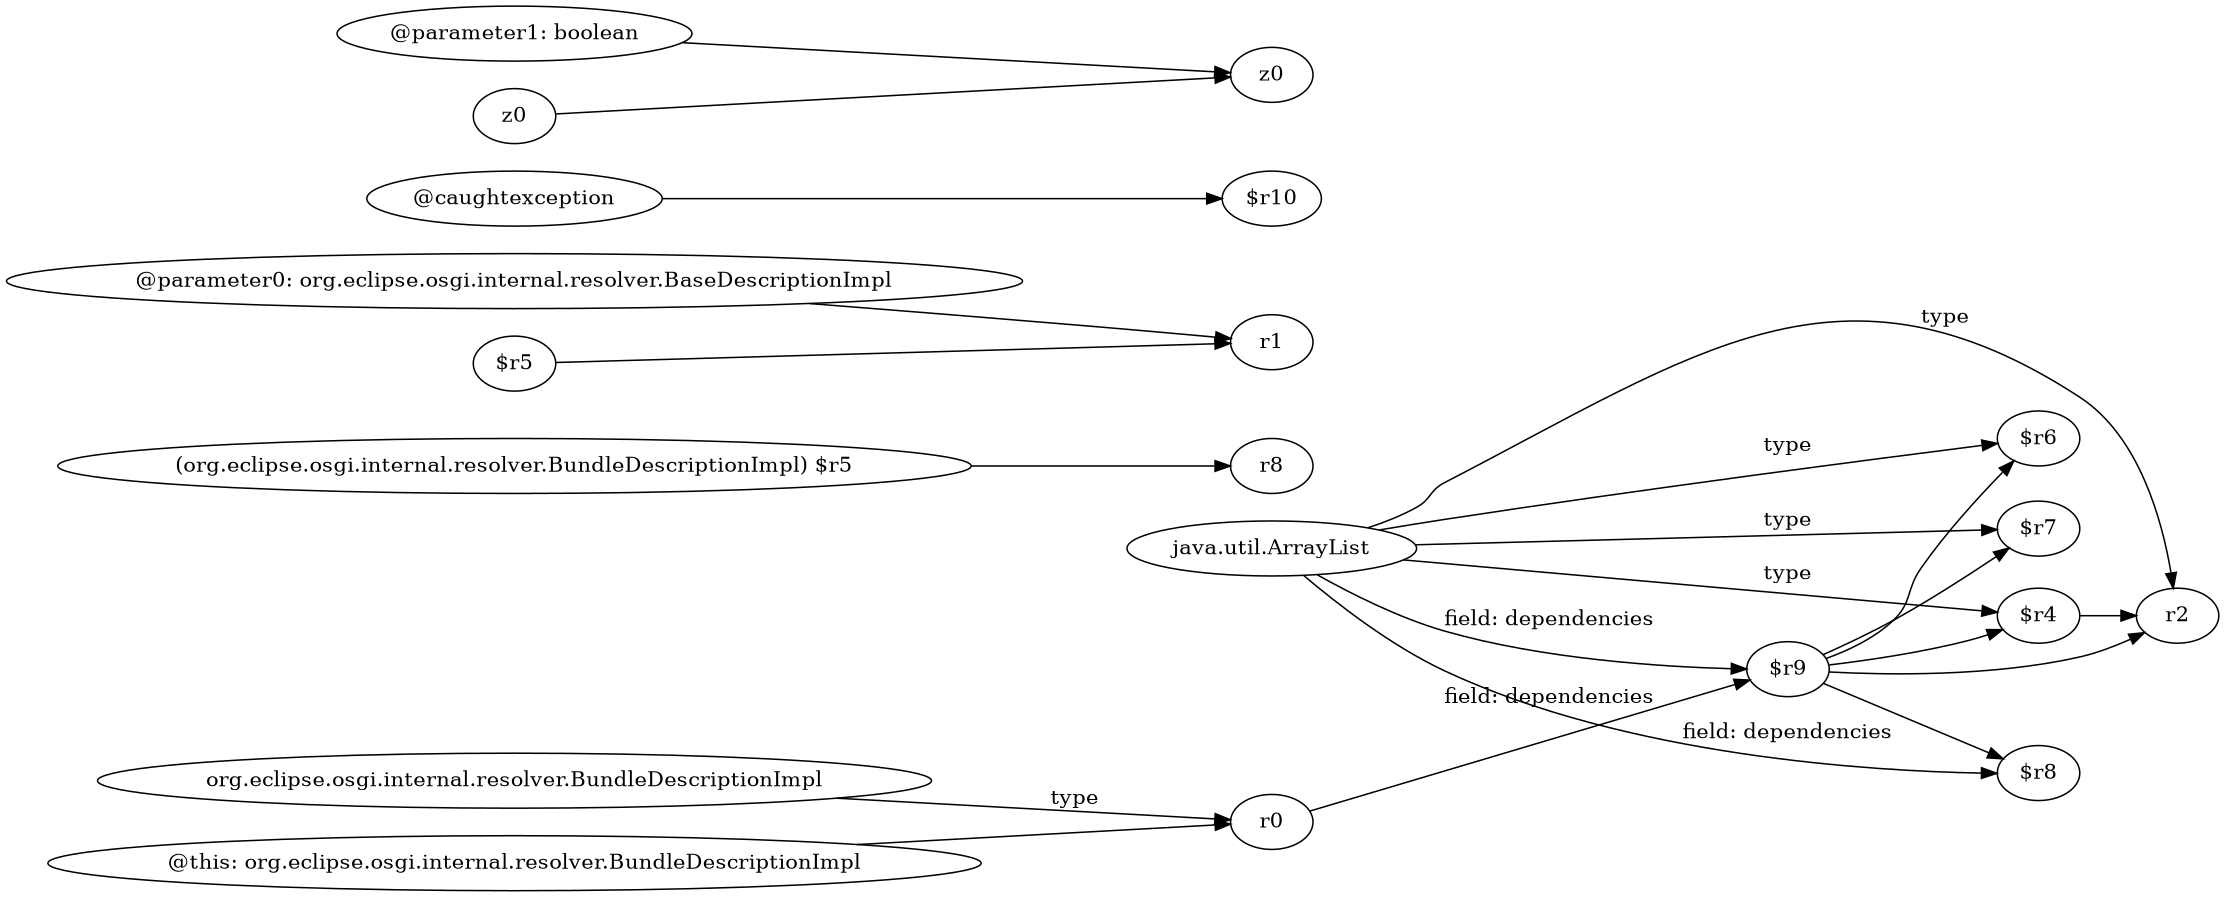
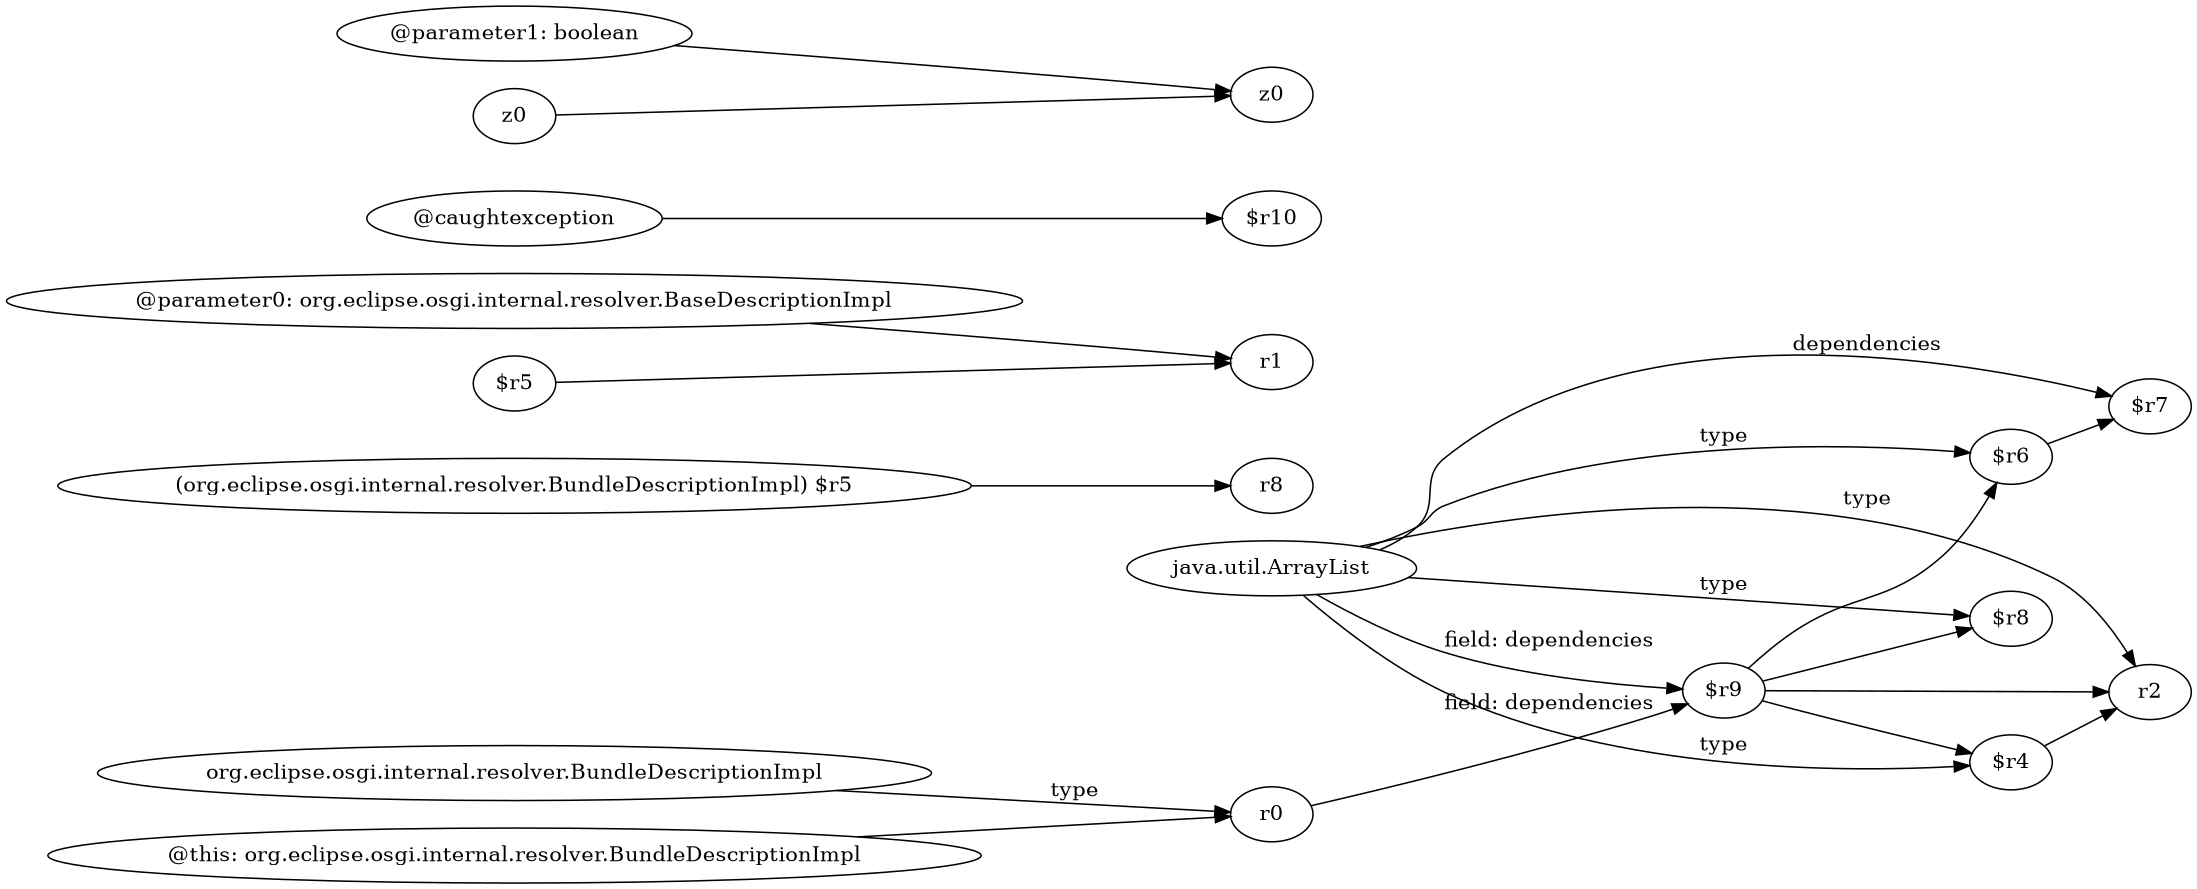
edge "java.util.ArrayList" -> "$r7": label "type" -> "dependencies"
edge "$r9" -> "$r7": now "$r6" -> "$r7"
edge "java.util.ArrayList" -> "$r8": label "field: dependencies" -> "type"
